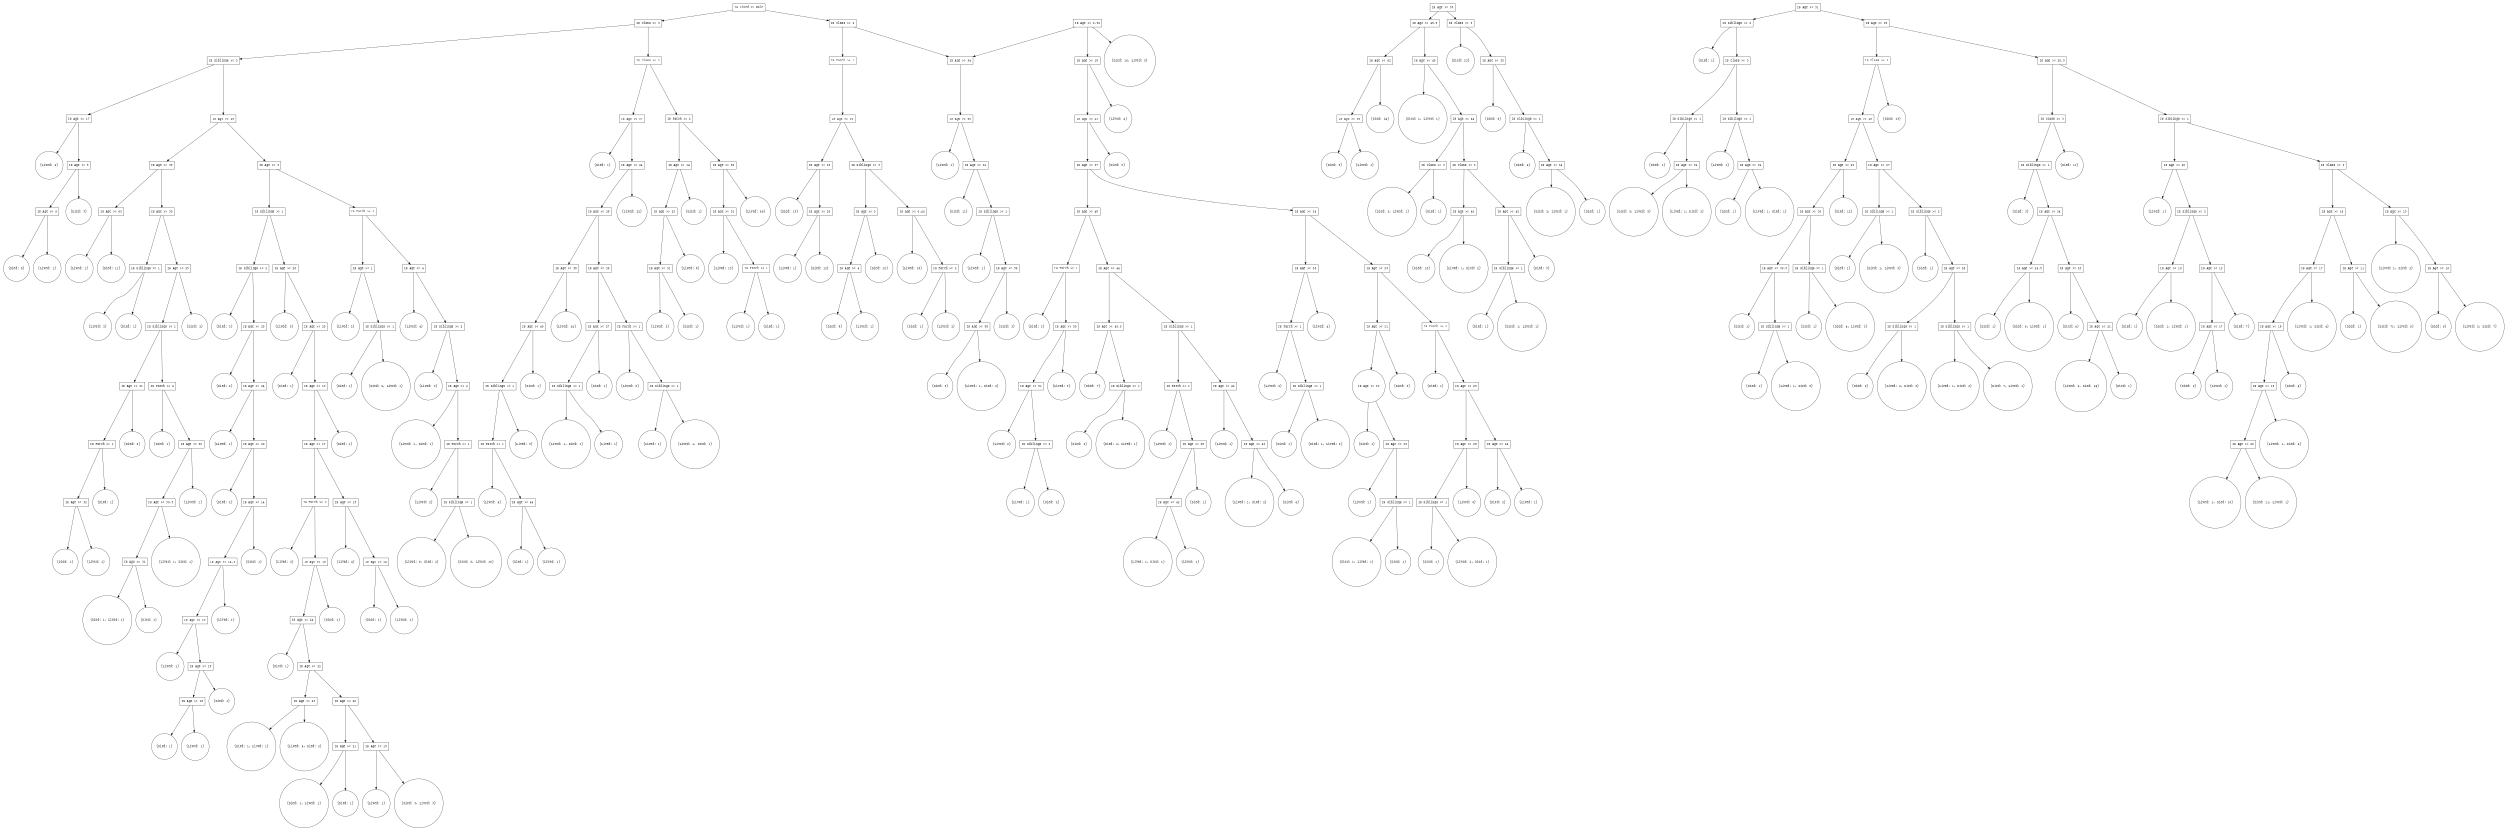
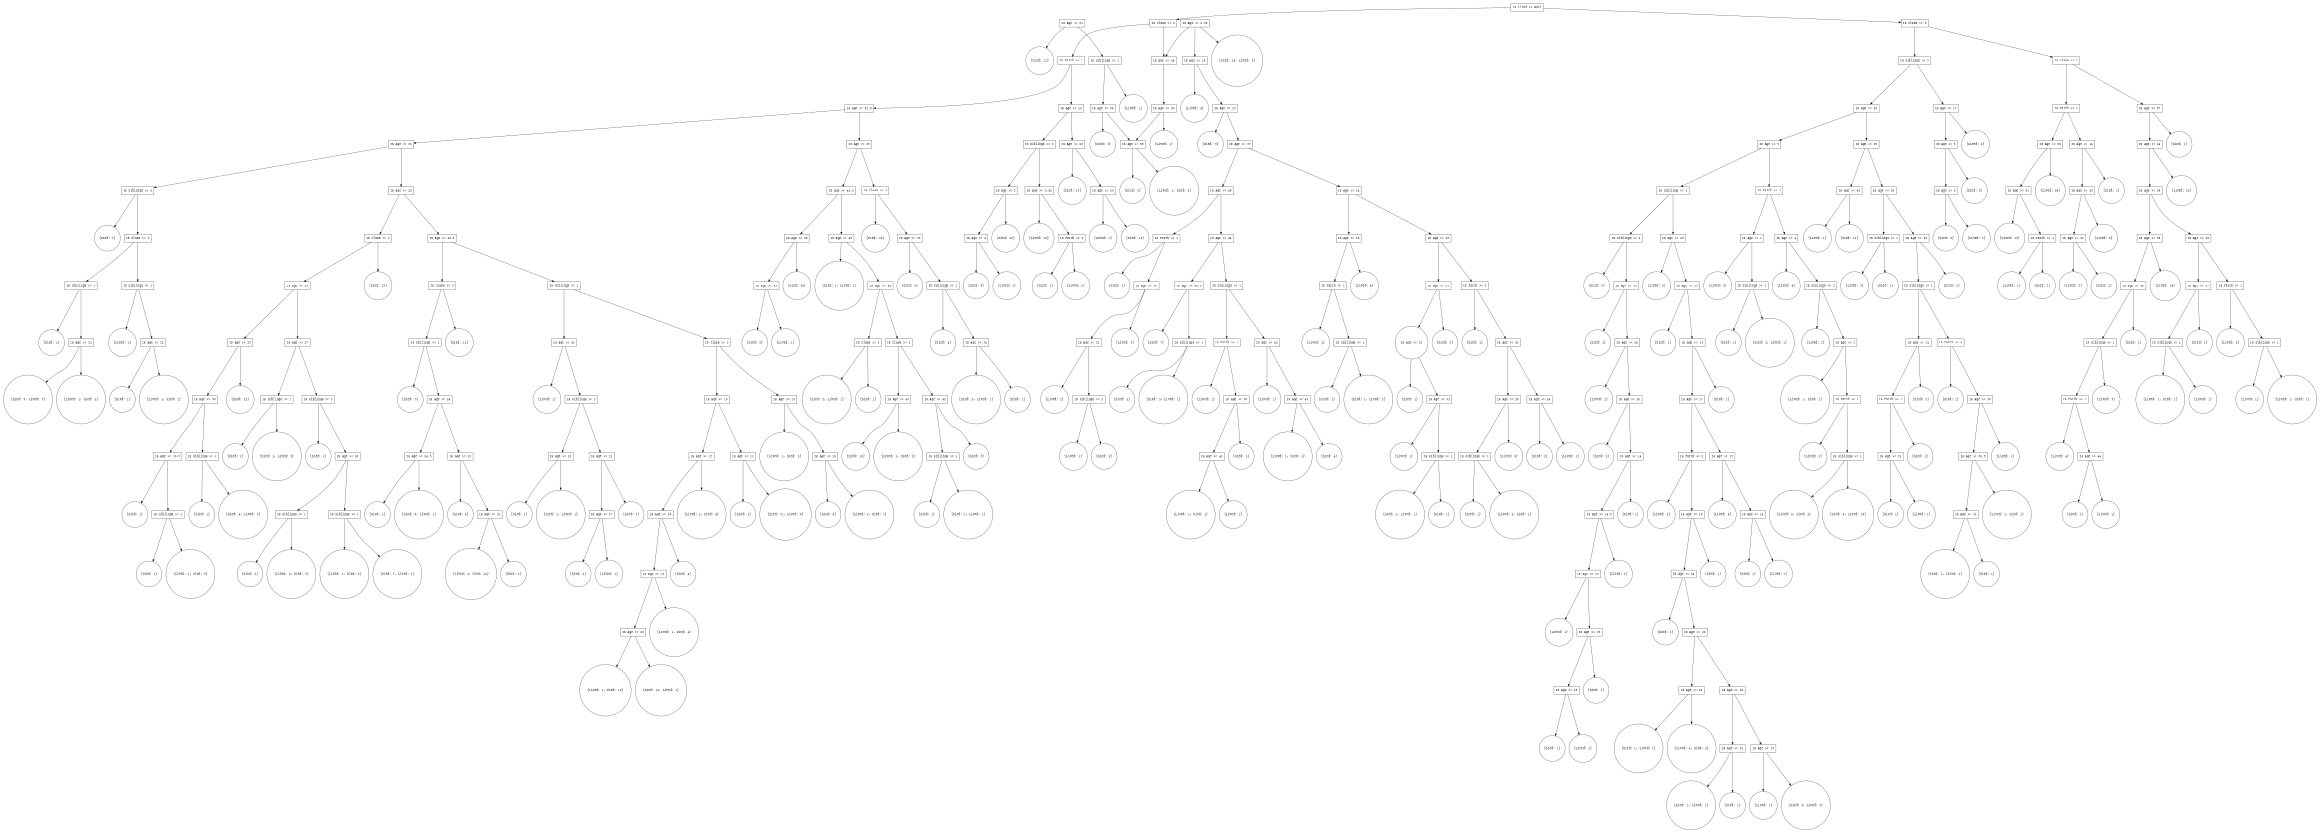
node "Is Age >= 32.5": added
edge "Is Age >= 80" -> "Is Age >= 61": now "Is Age >= 80" -> "Is Age >= 58"
